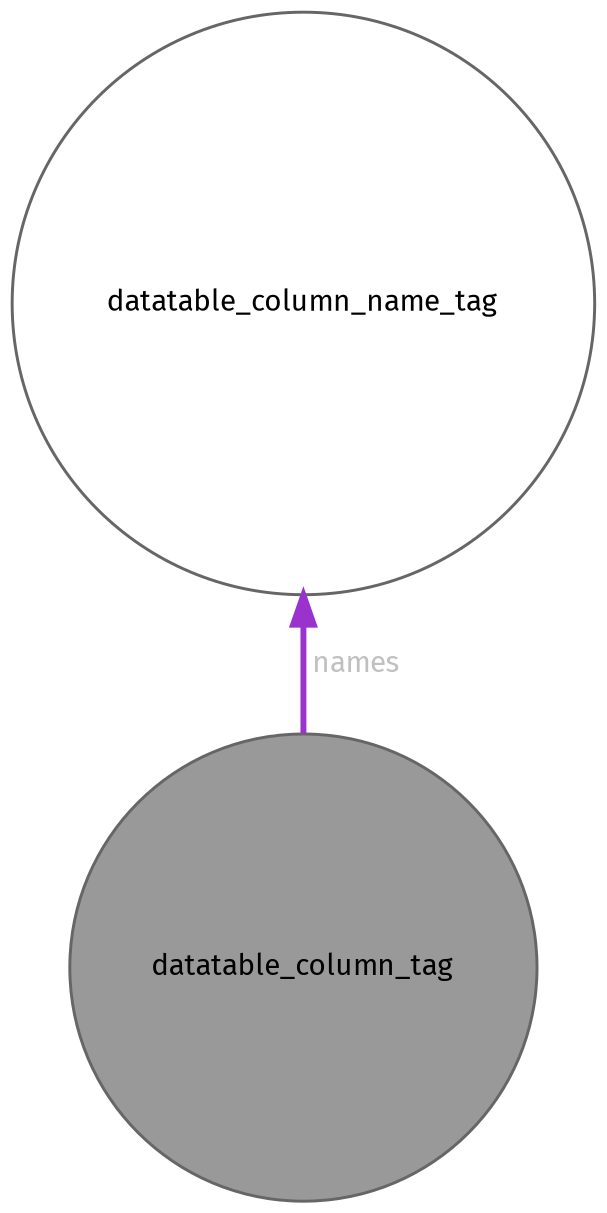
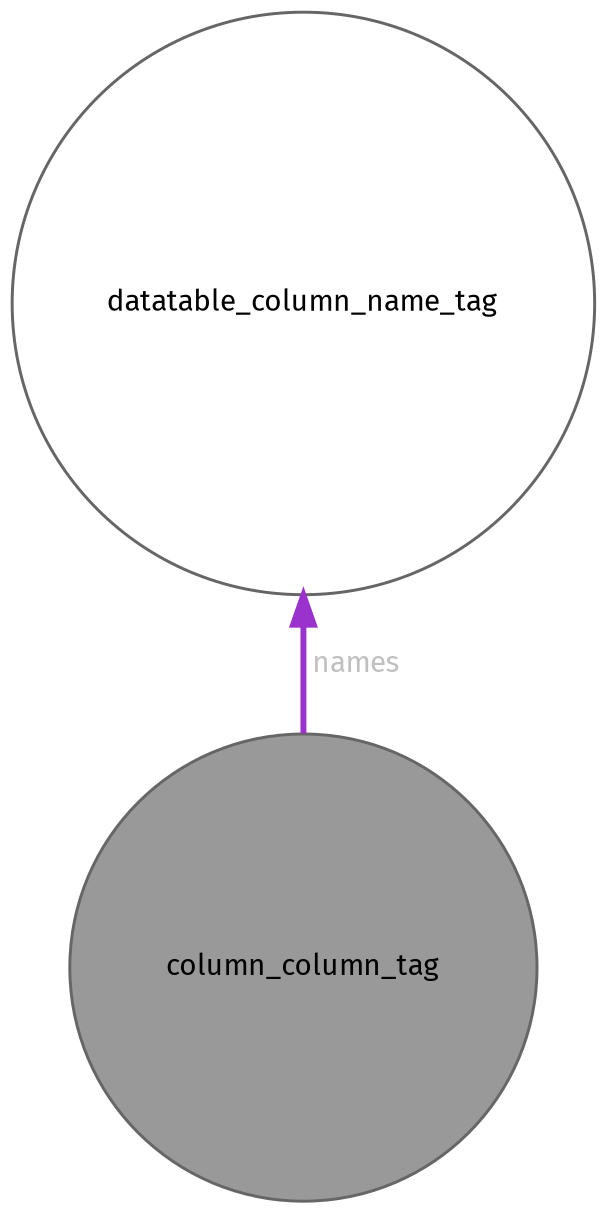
node "datatable_column_tag": label "datatable_column_tag" -> "column_column_tag"
